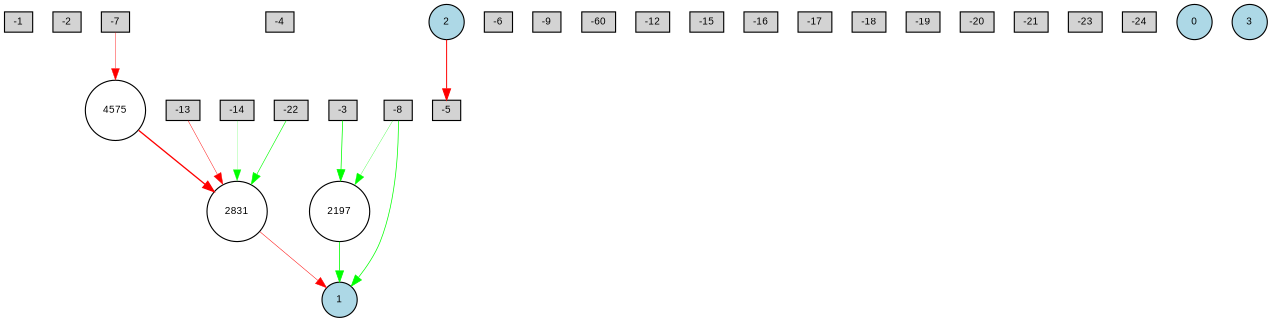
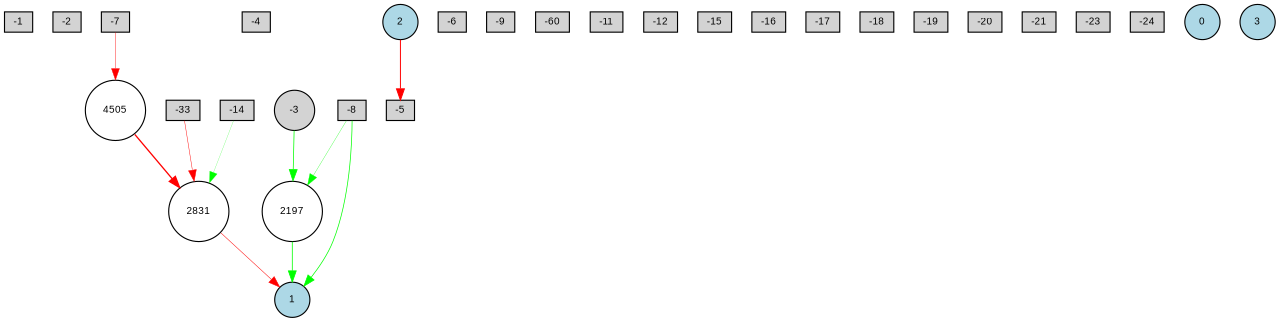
node "-11": added
node "4575": label "4575" -> "4505"
node "-13": label "-13" -> "-33"
node "-22": removed
node "-3": shape box -> circle
